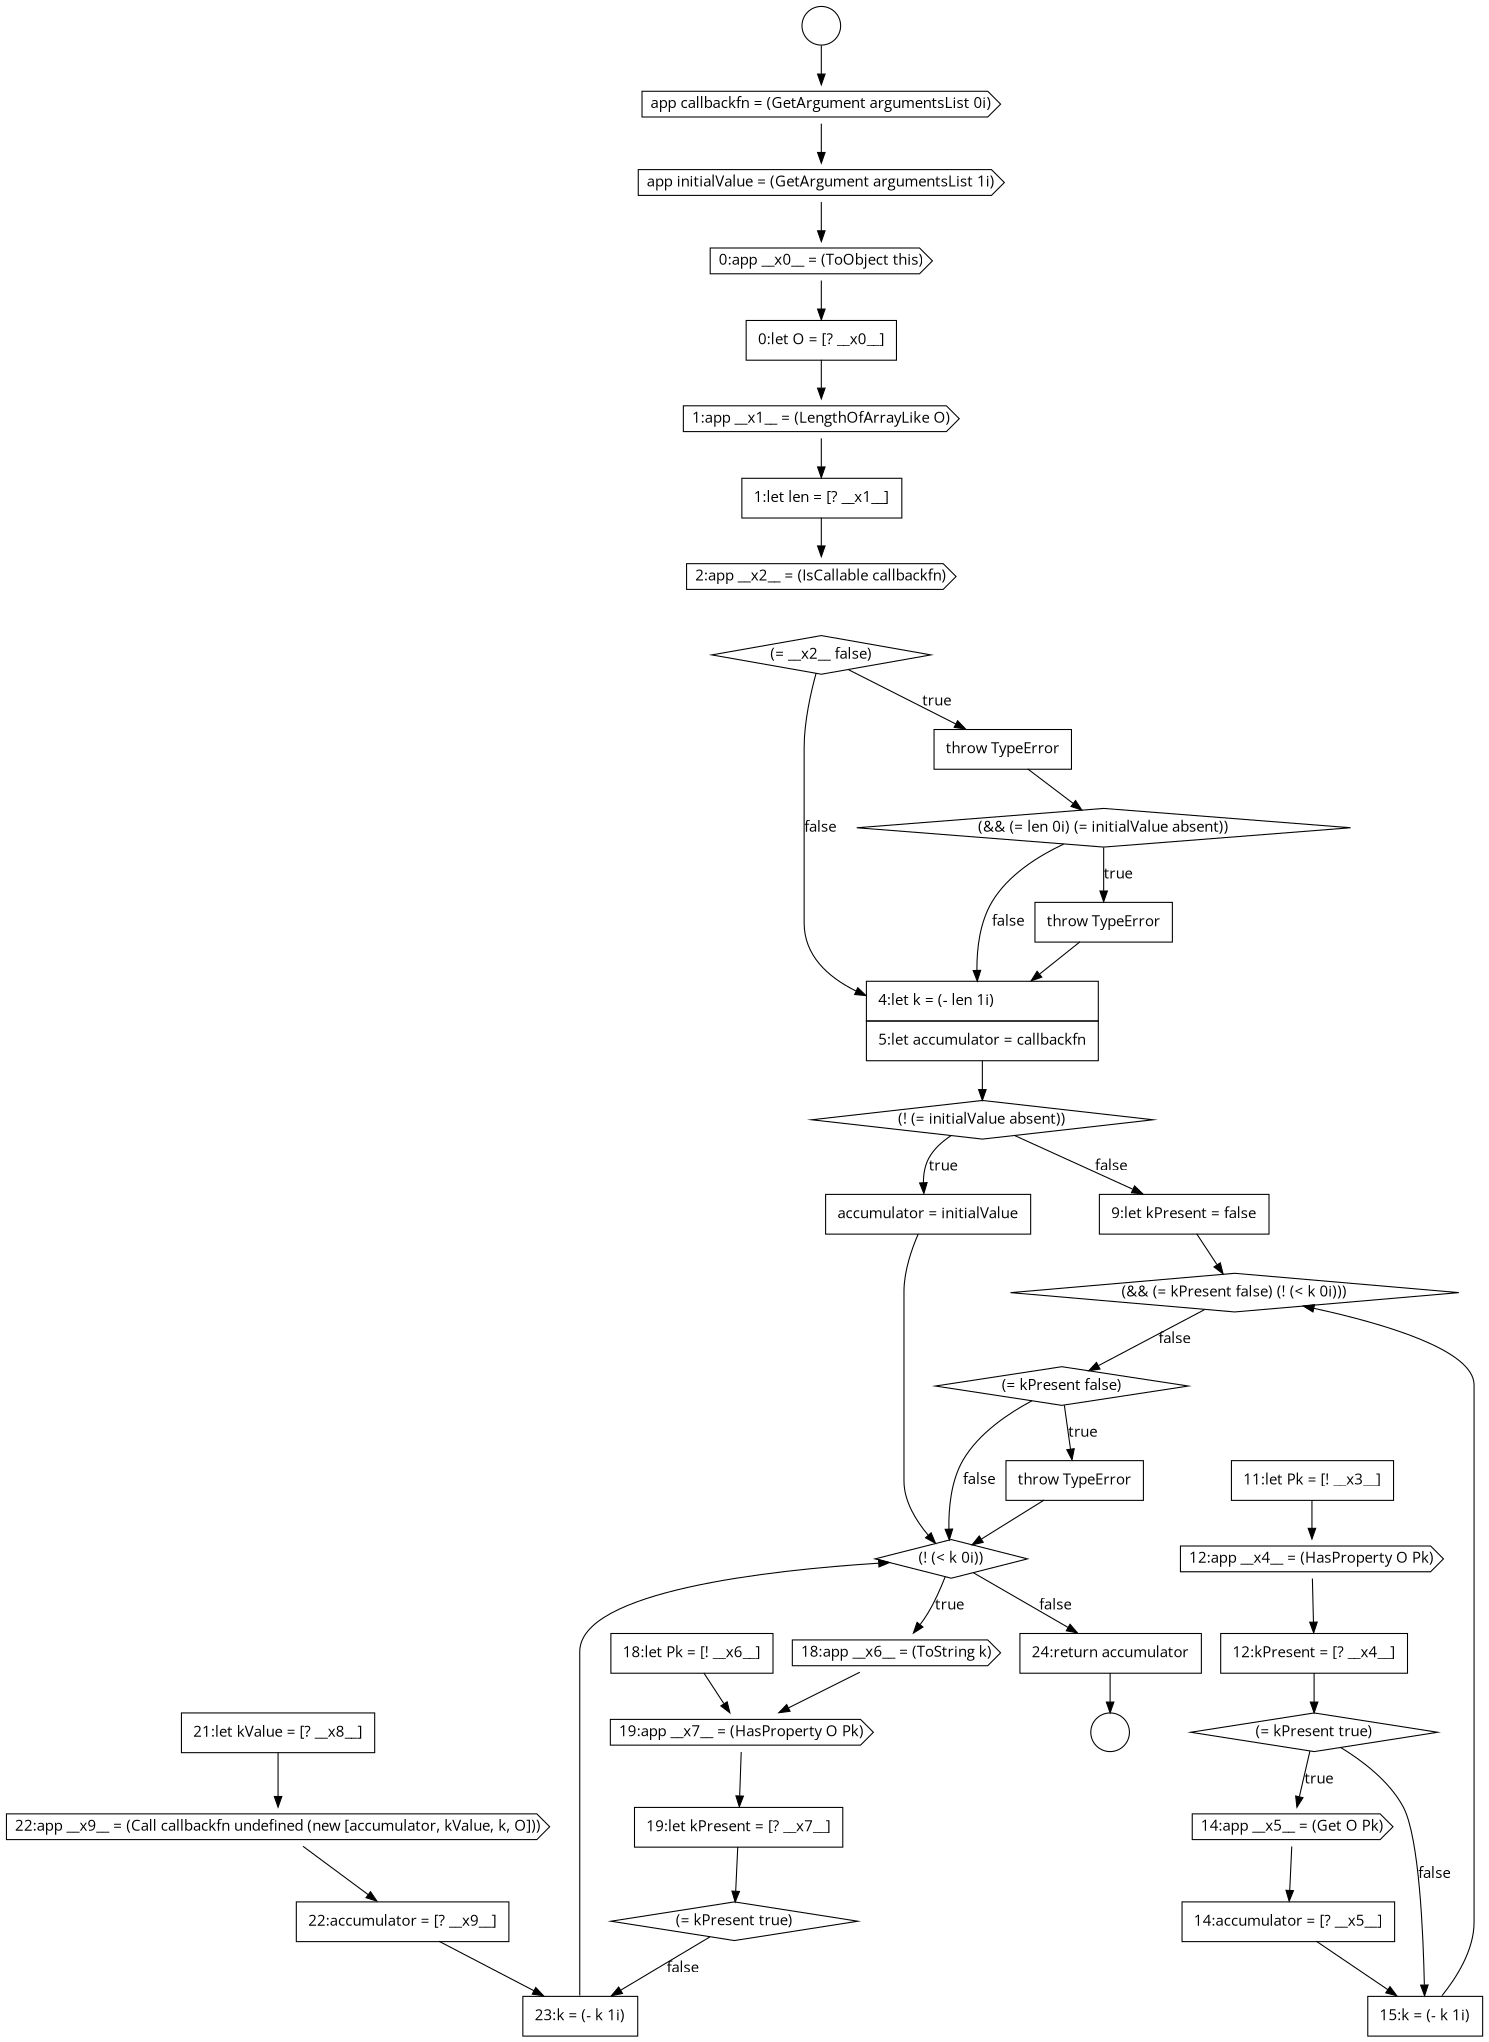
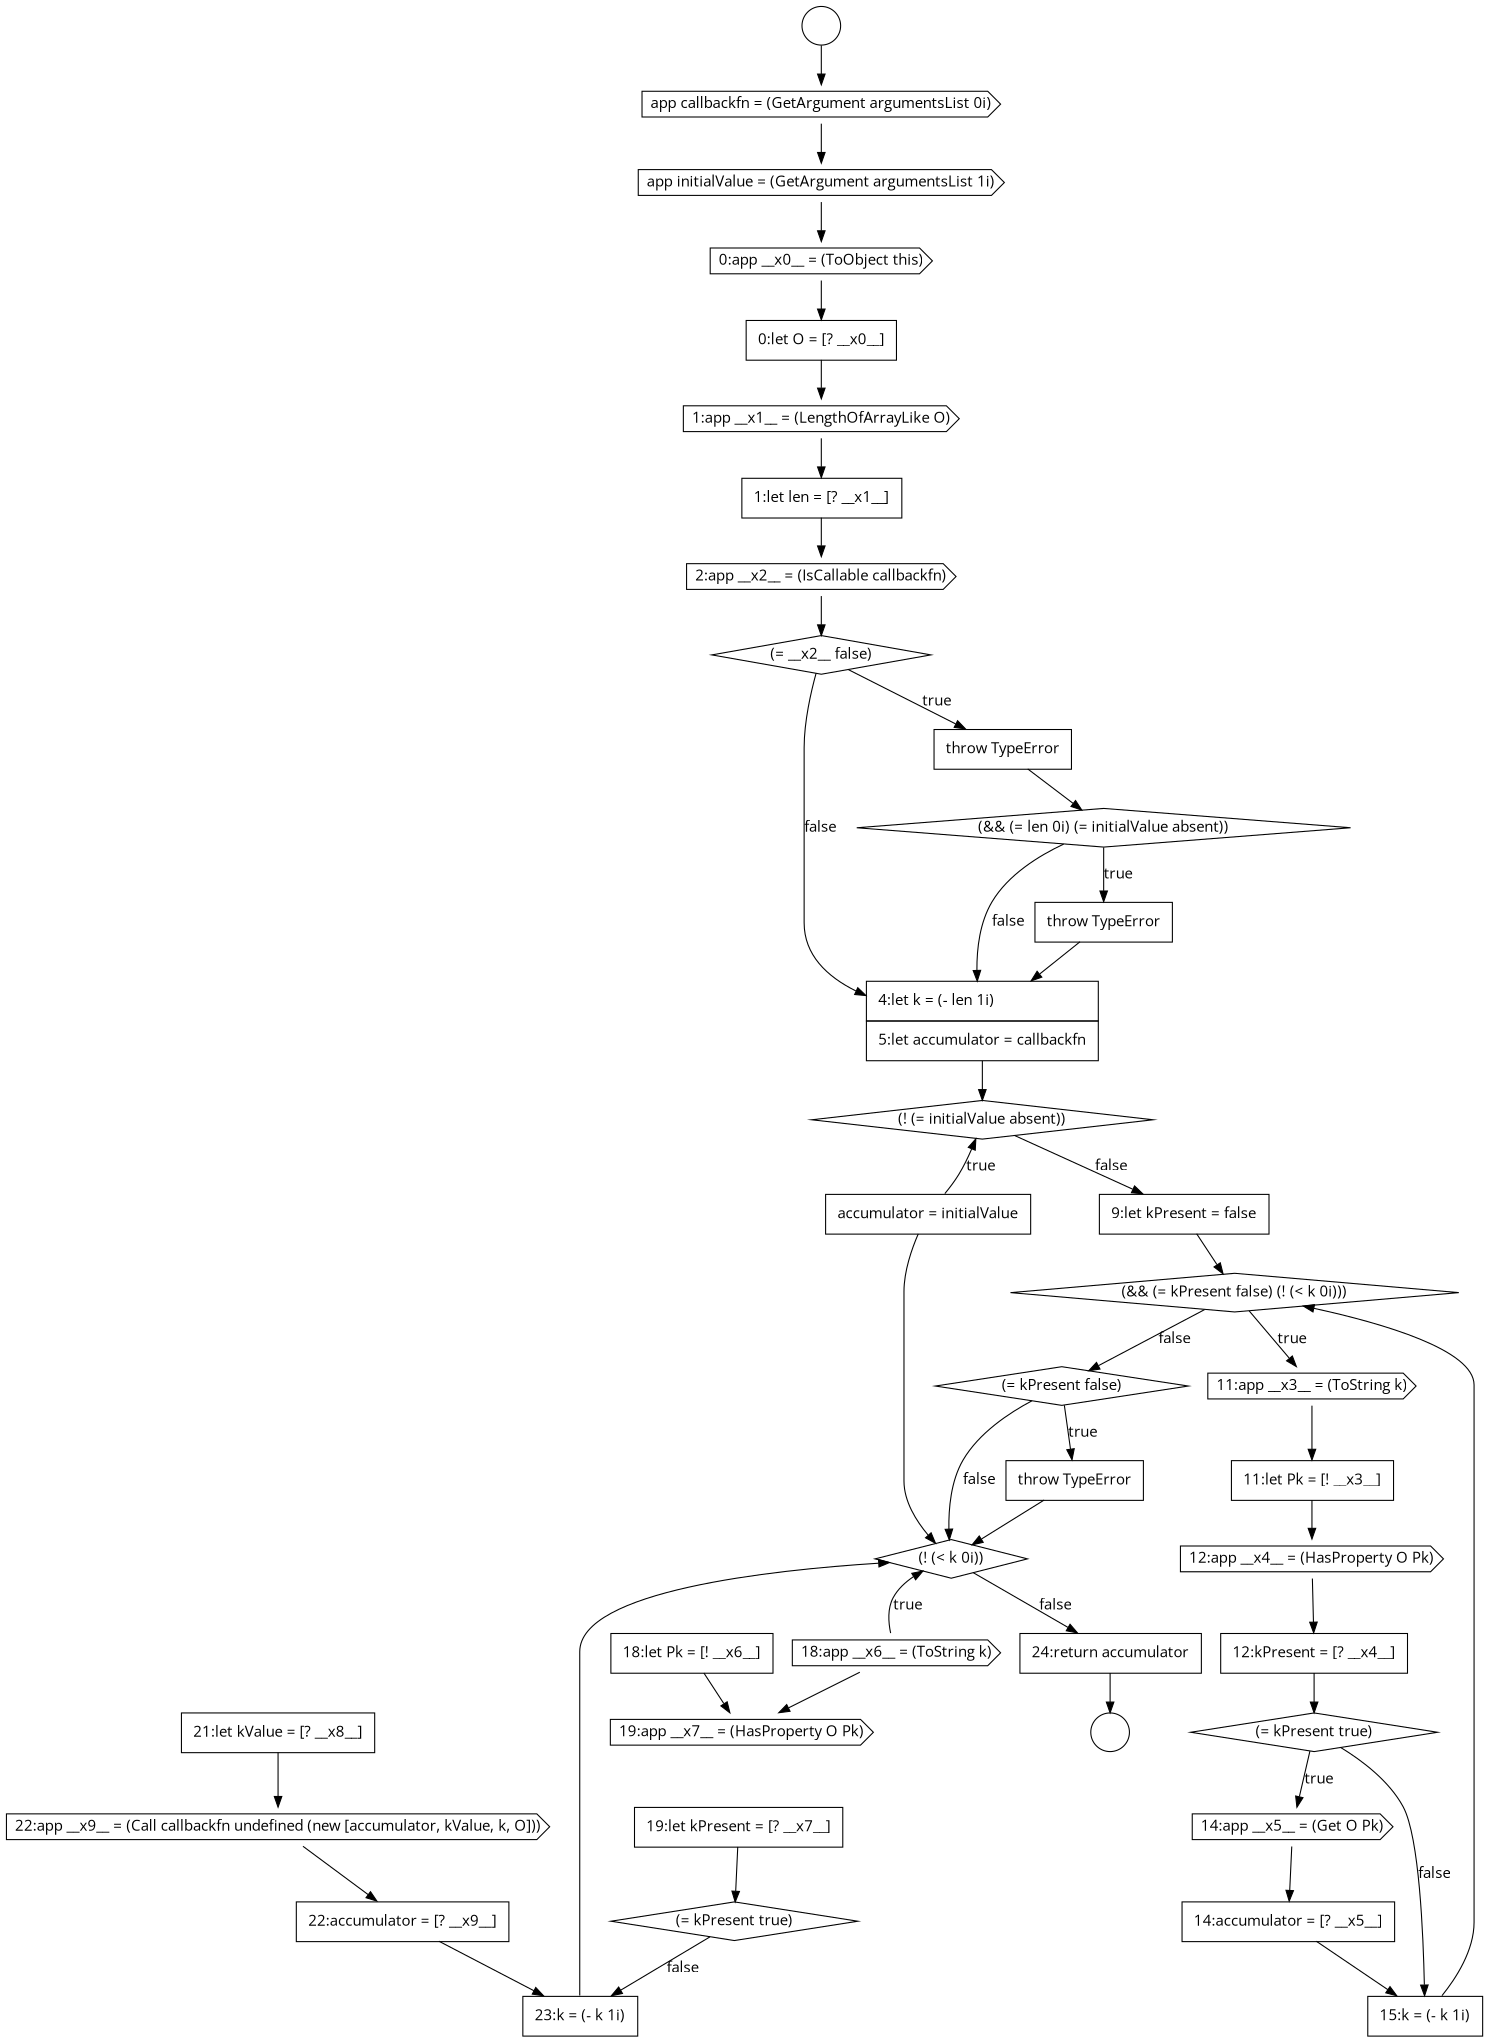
edge "2:app __x2__ = (IsCallable callbackfn)" -> "(= __x2__ false)": added
edge "(! (= initialValue absent))" -> "accumulator = initialValue": reversed
node "11:app __x3__ = (ToString k)": added
edge "(! (< k 0i))" -> "18:app __x6__ = (ToString k)": reversed
edge "19:app __x7__ = (HasProperty O Pk)" -> "19:let kPresent = [? __x7__]": removed
